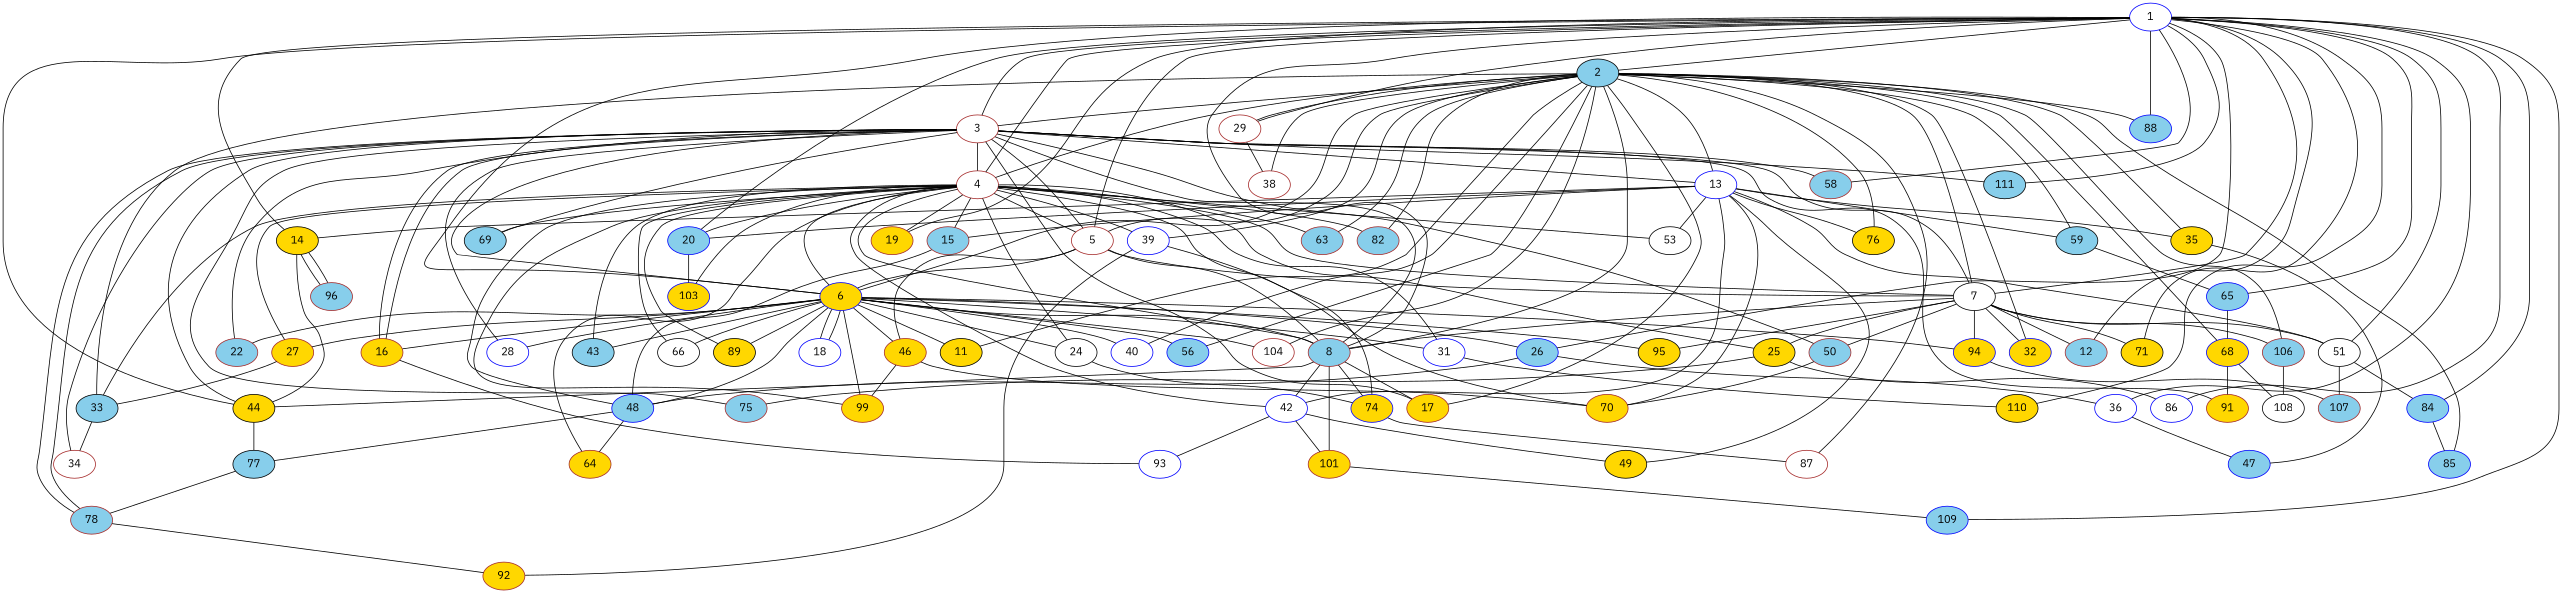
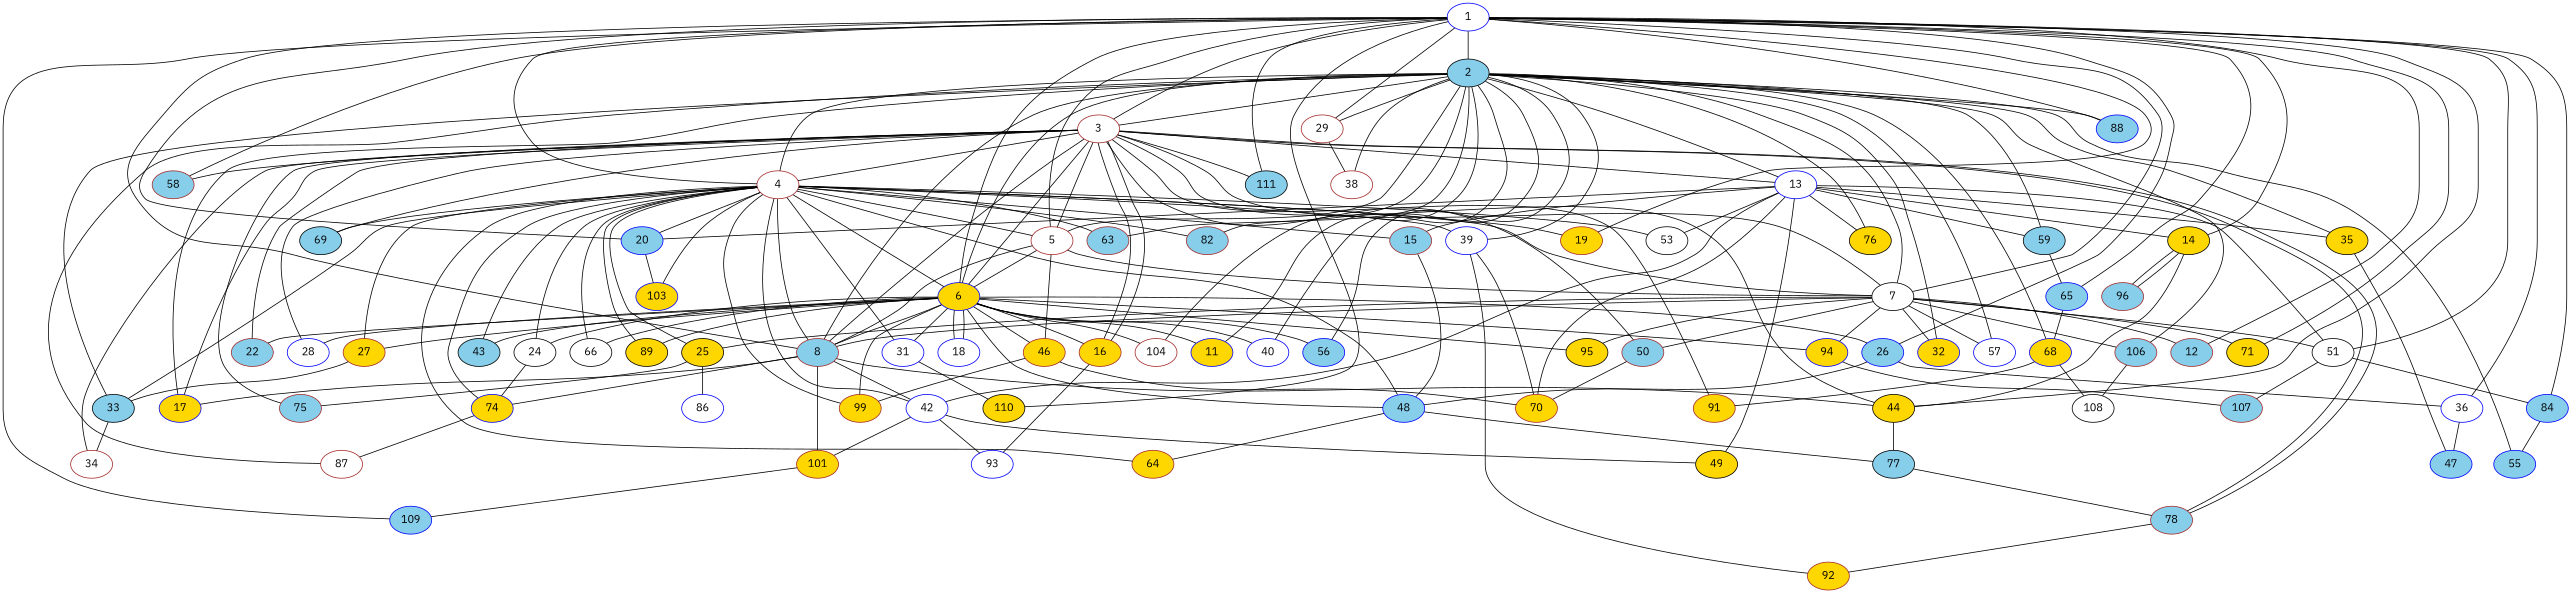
edge "1" -- "86": removed
node "11": color black -> blue
node "57": added
node "17": color brown -> blue
node "85": label "85" -> "55"
